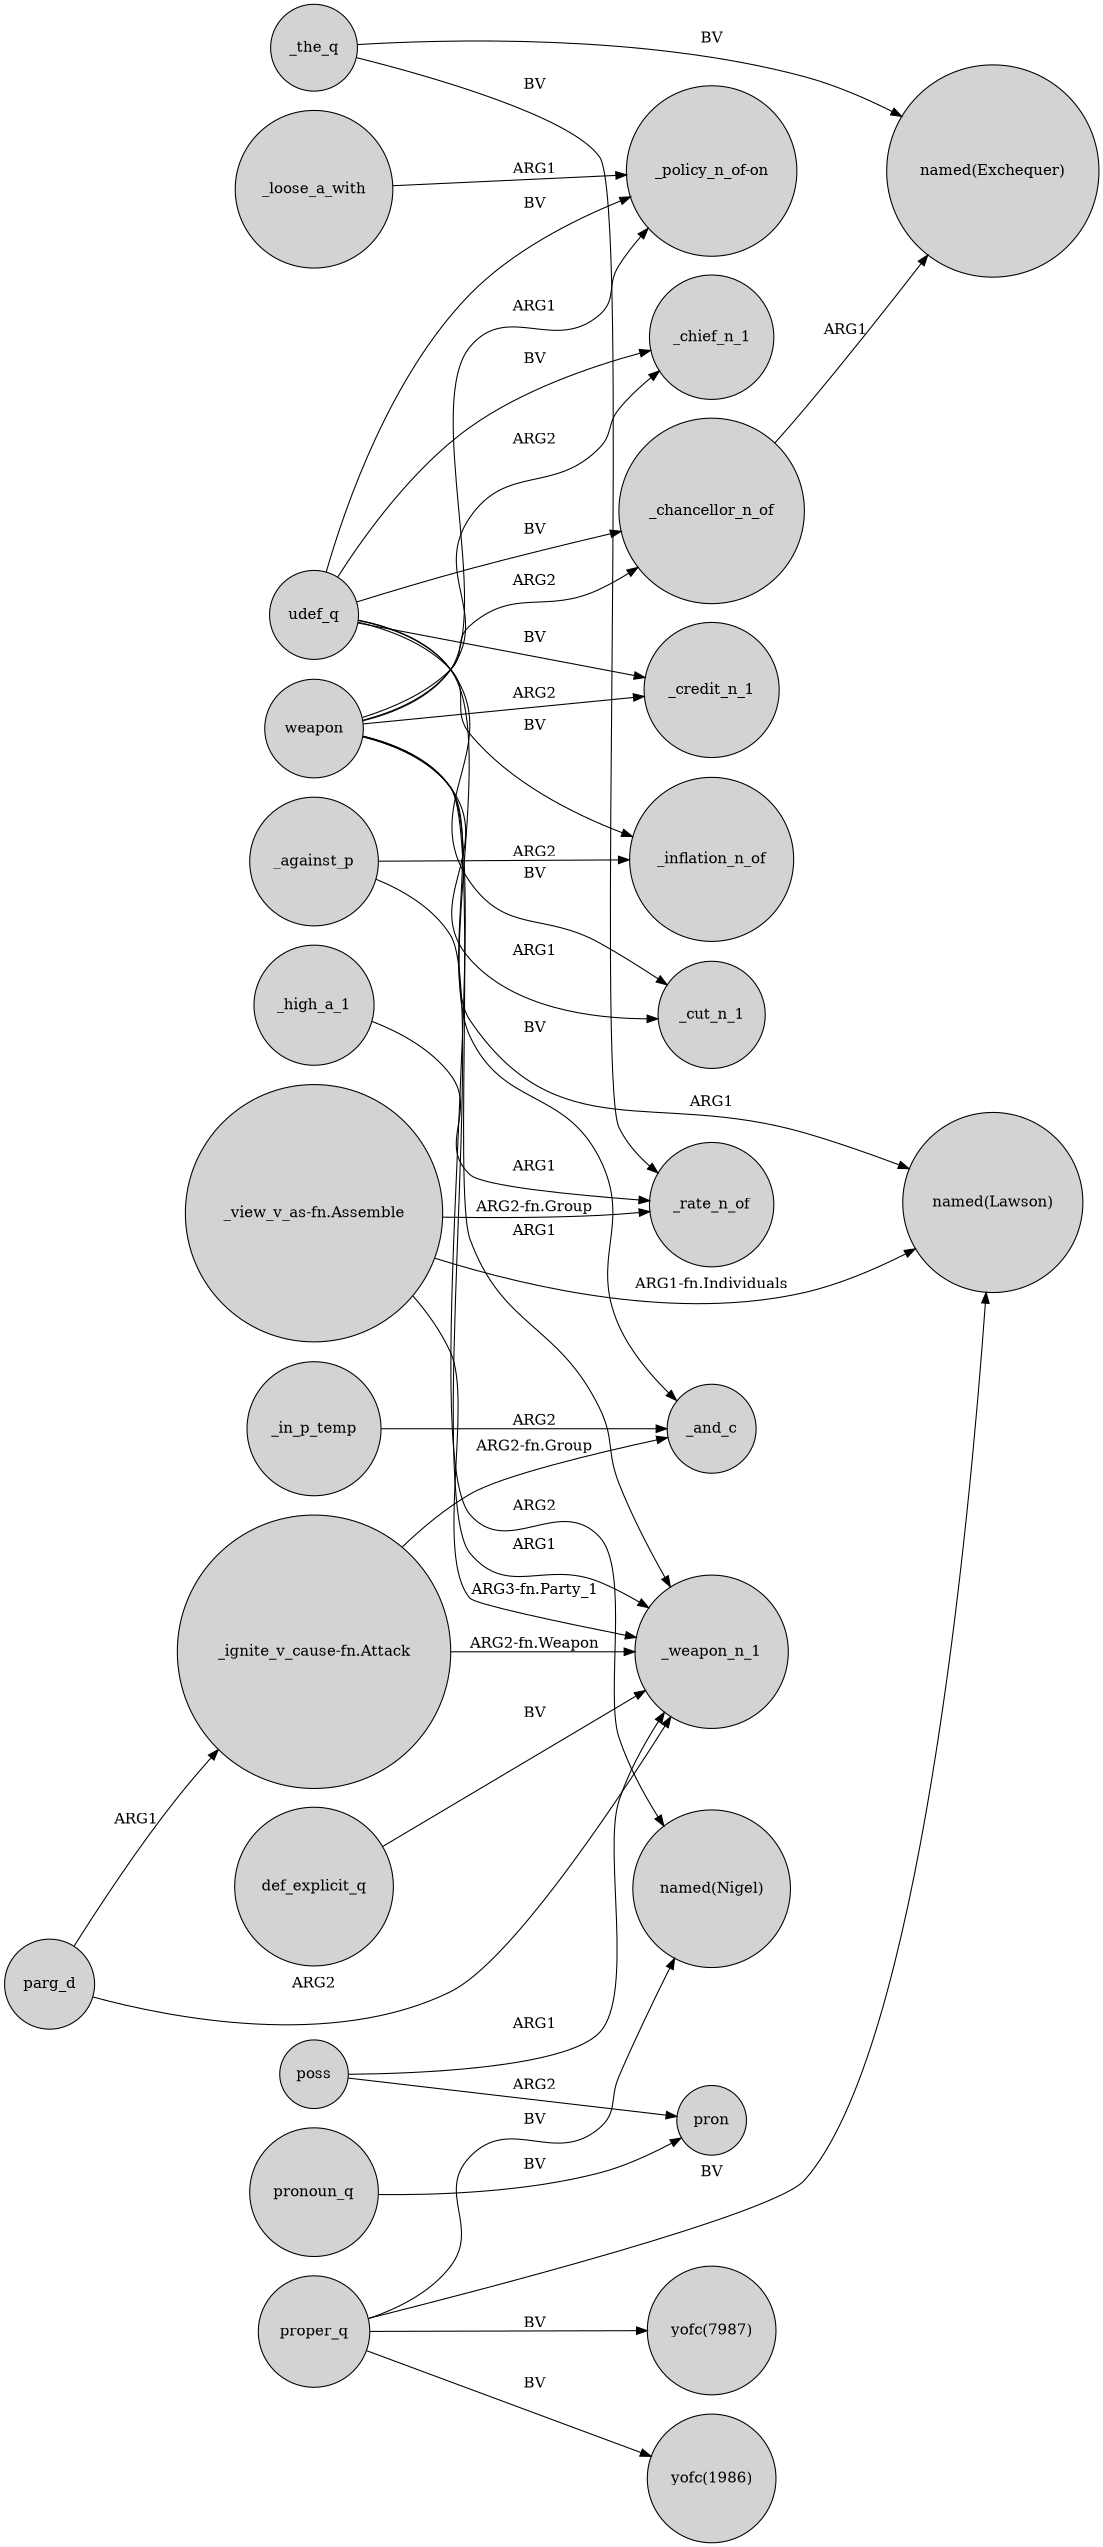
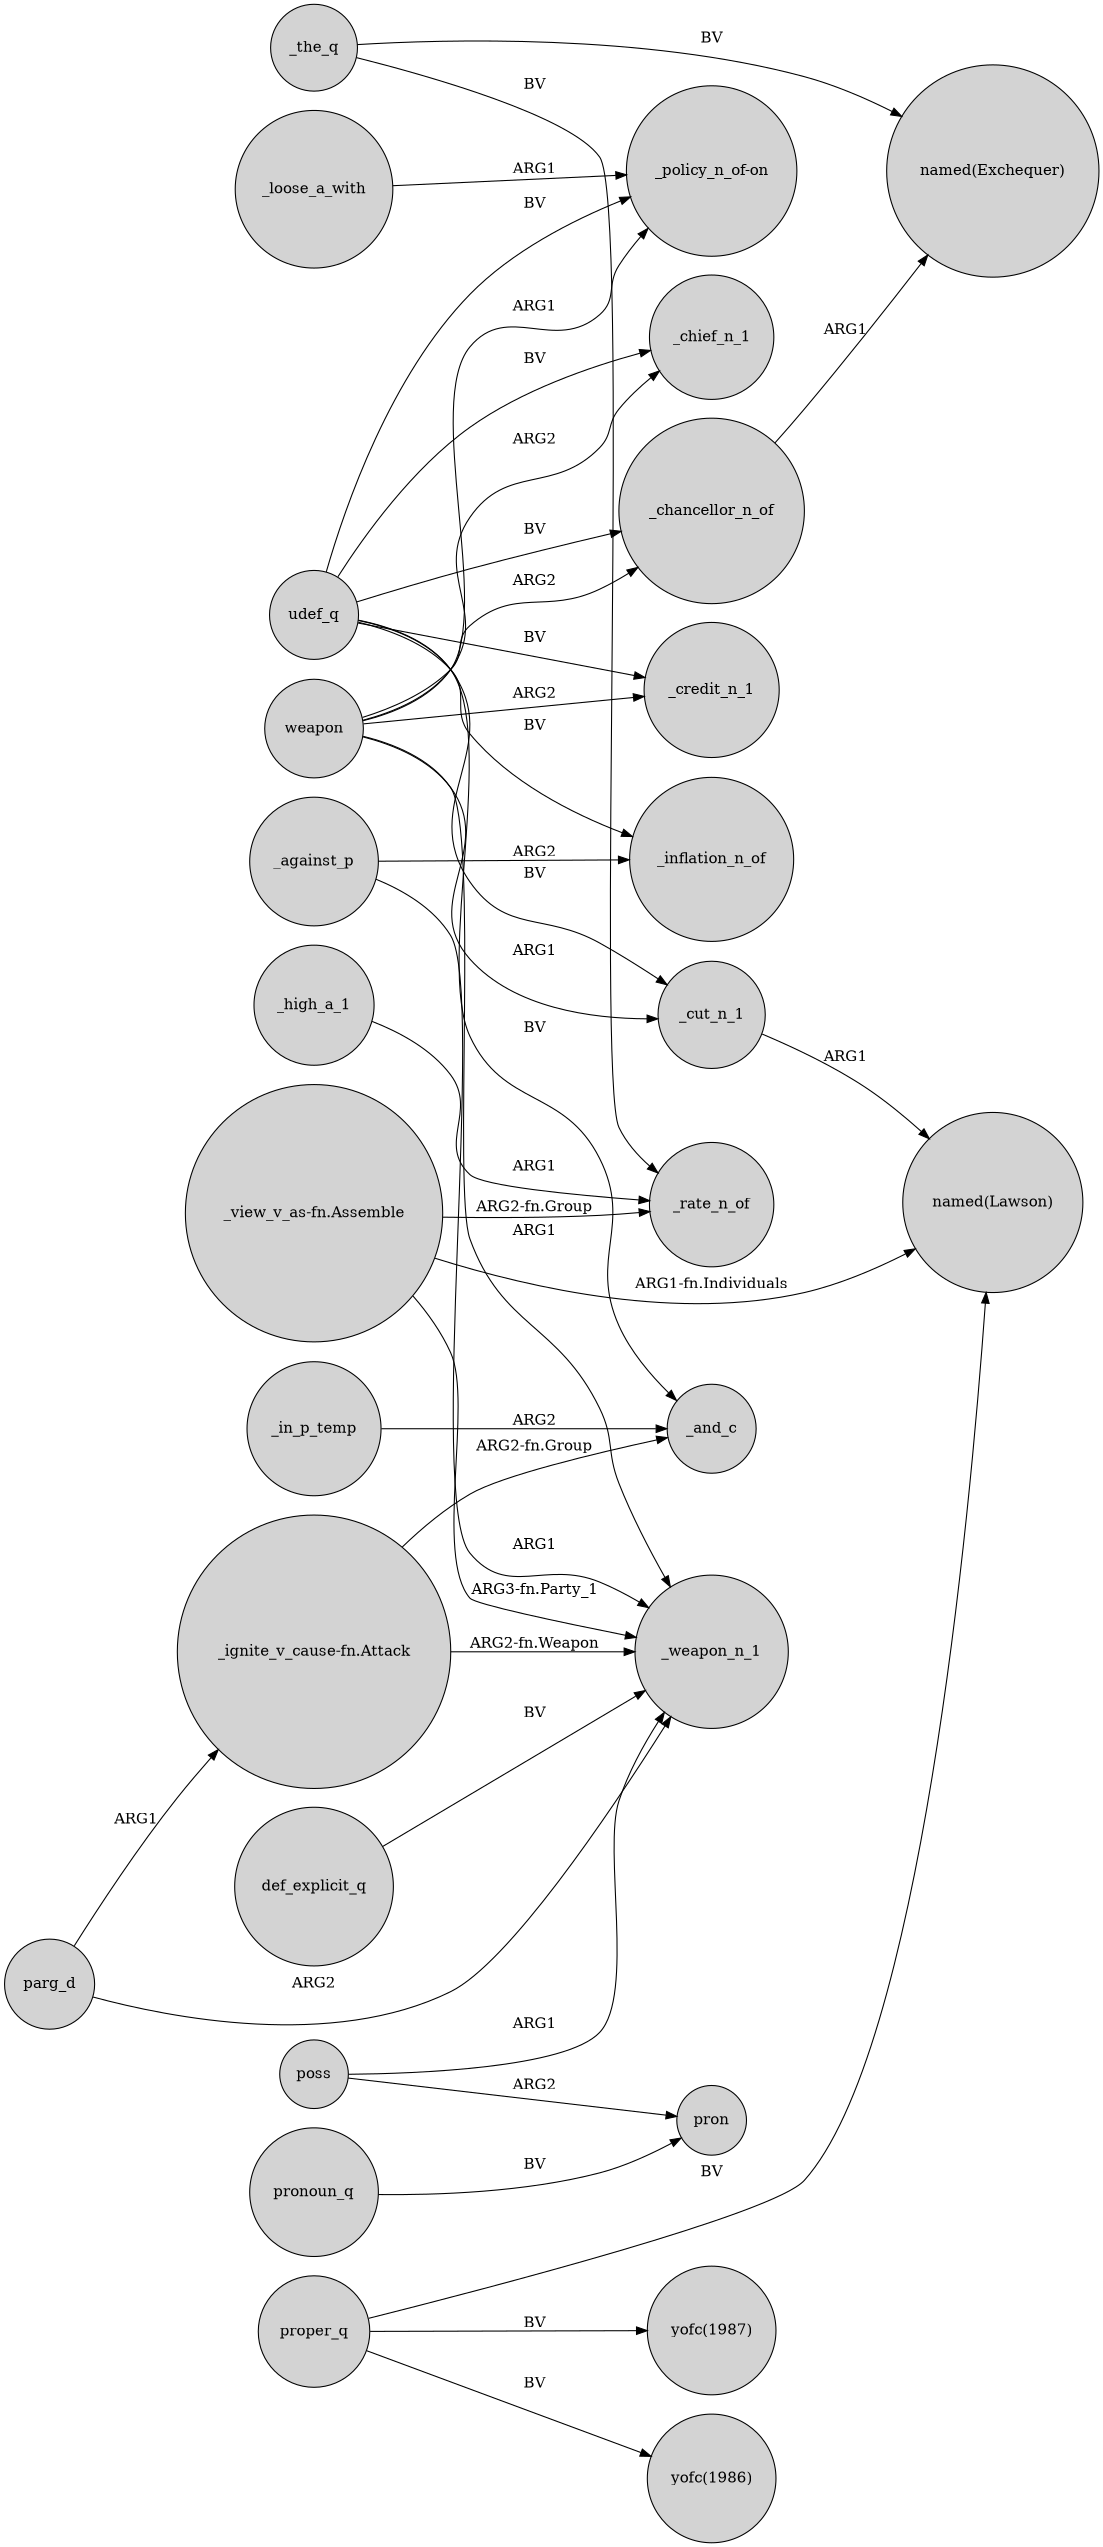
edge "weapon" -> "named(Lawson)": now "_cut_n_1" -> "named(Lawson)"
node "named(Nigel)": removed
node "yofc(7987)": label "yofc(7987)" -> "yofc(1987)"
